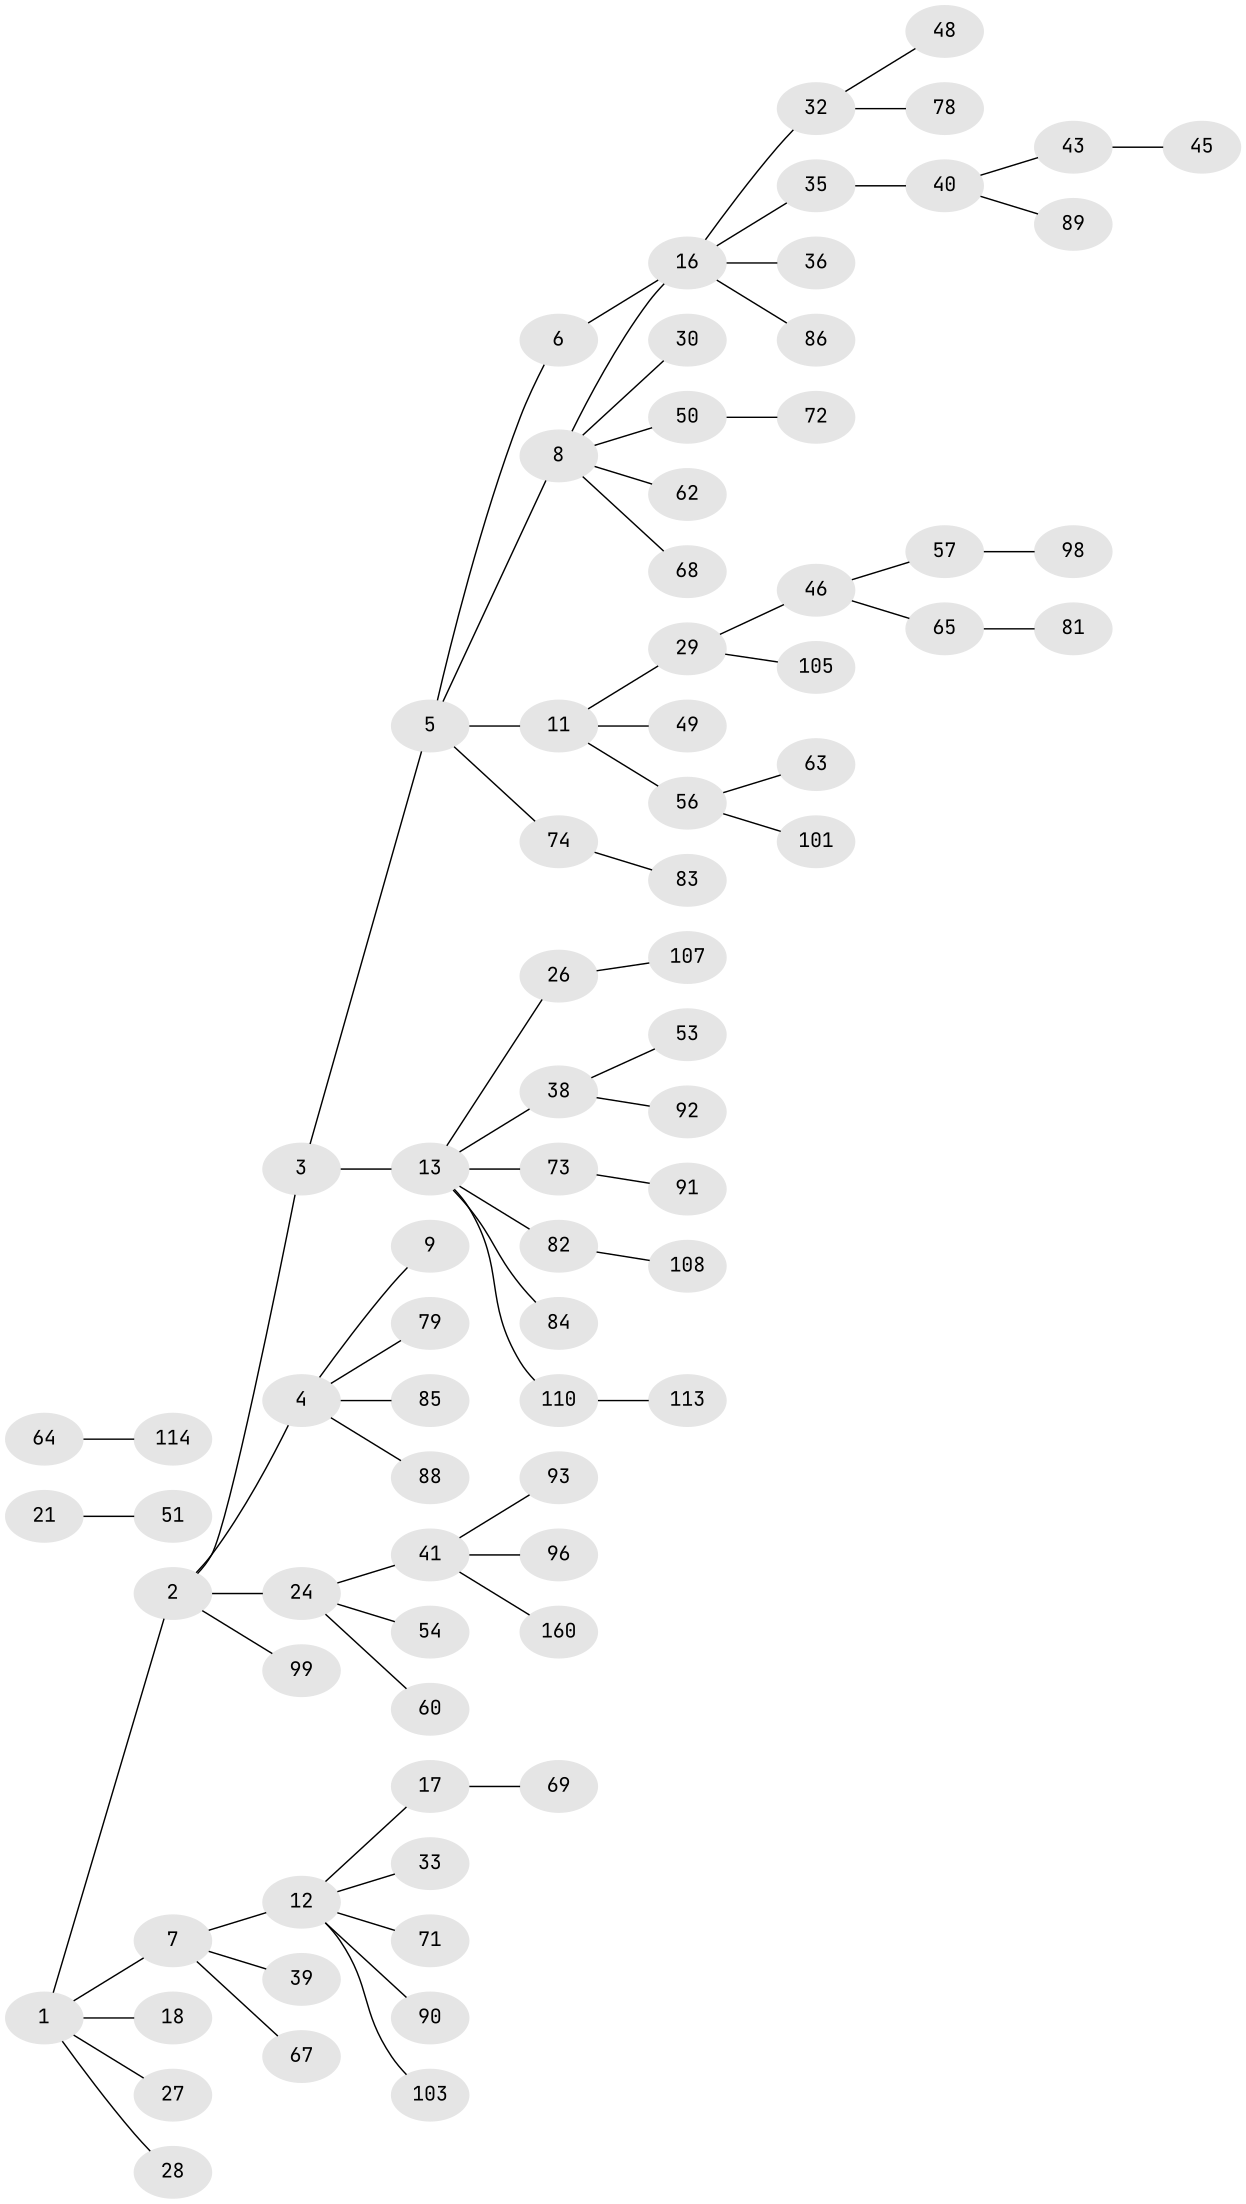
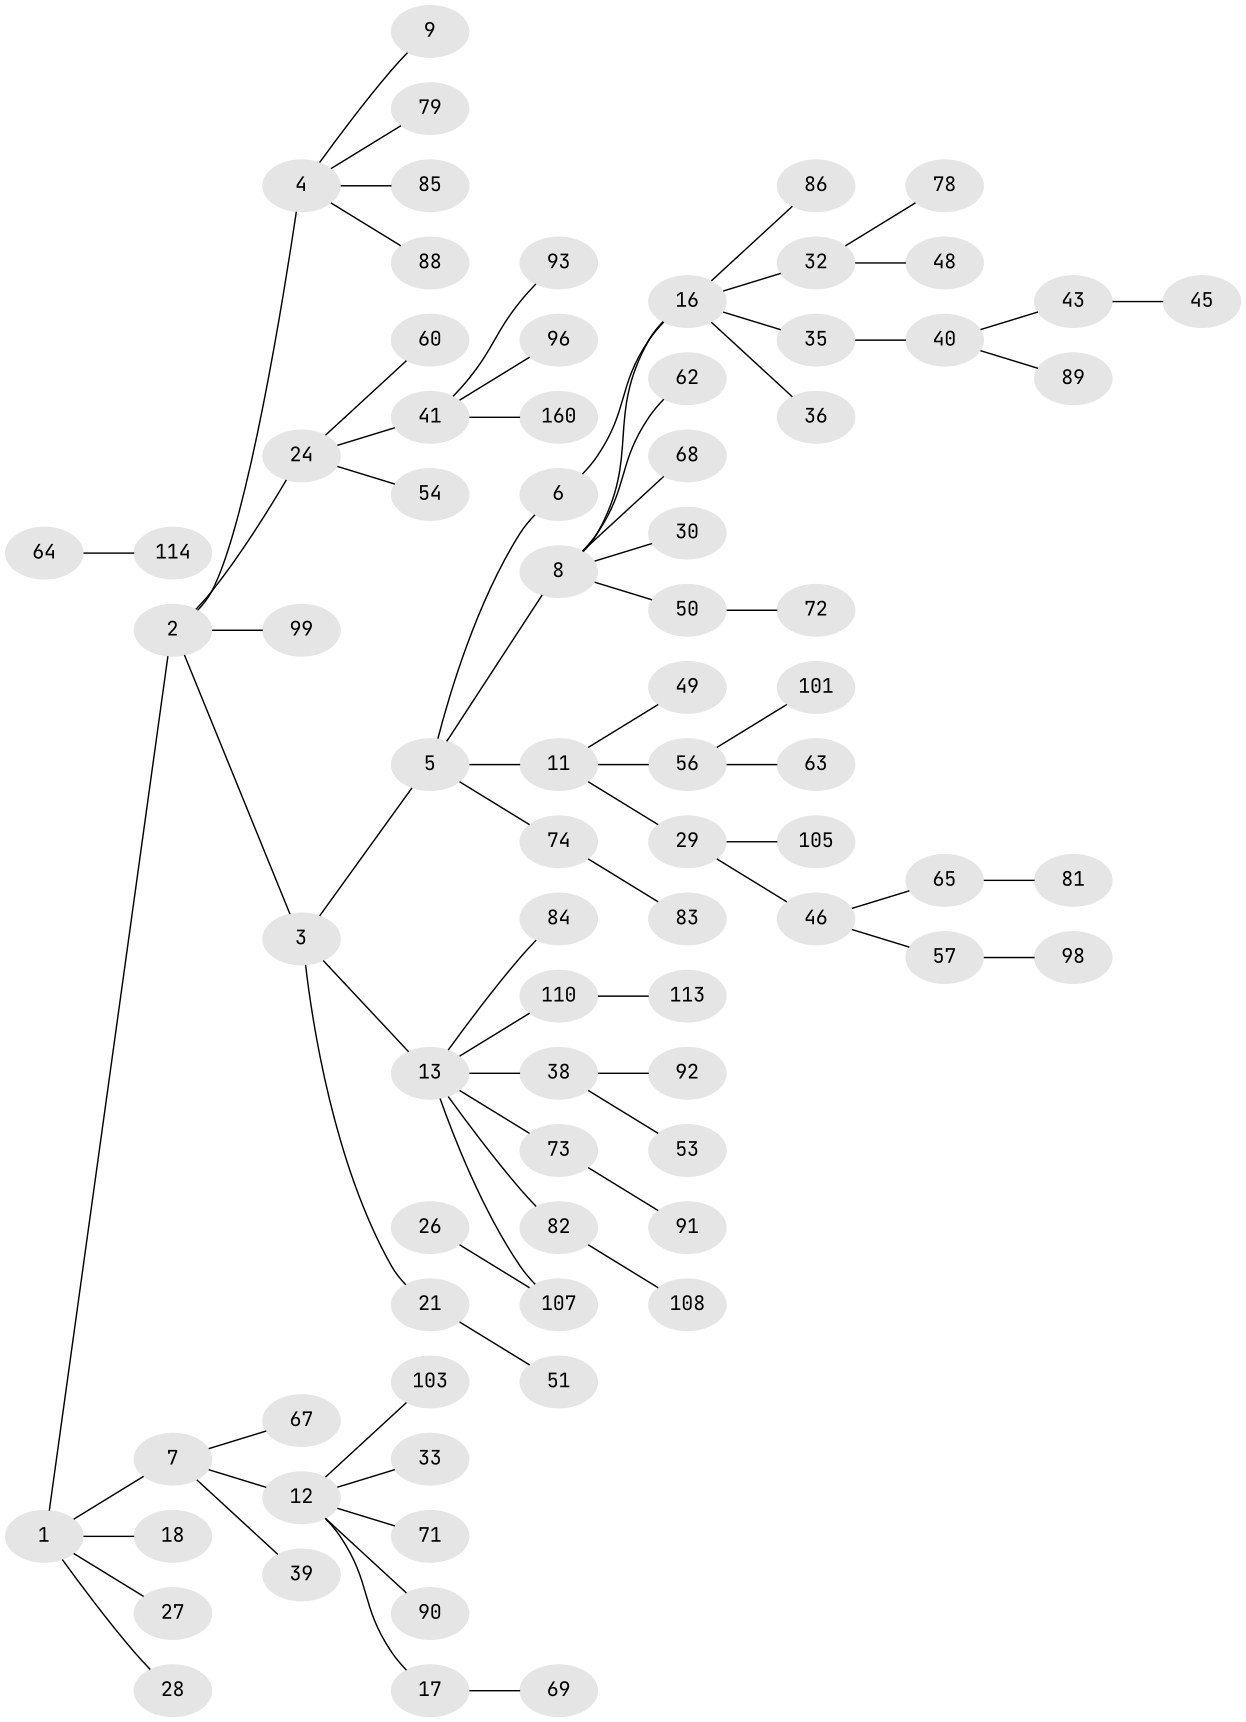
edge "26" -- "13": now "107" -- "13"
edge "3" -- "21": added
